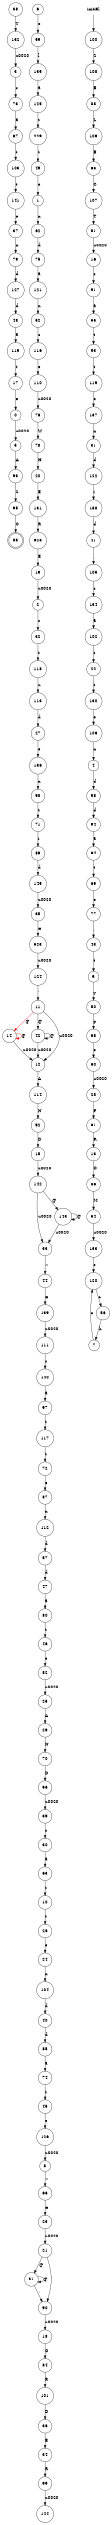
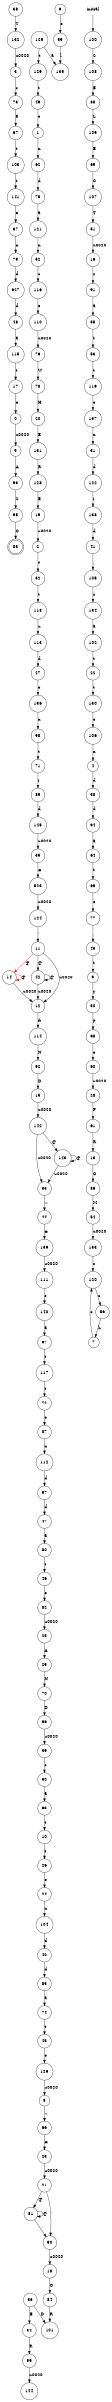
edge "135" -> "125": reversed
node "229": label "229" -> "129"
node "127": label "127" -> "627"
node "628": label "628" -> "128"
edge "101" -> "36": reversed
